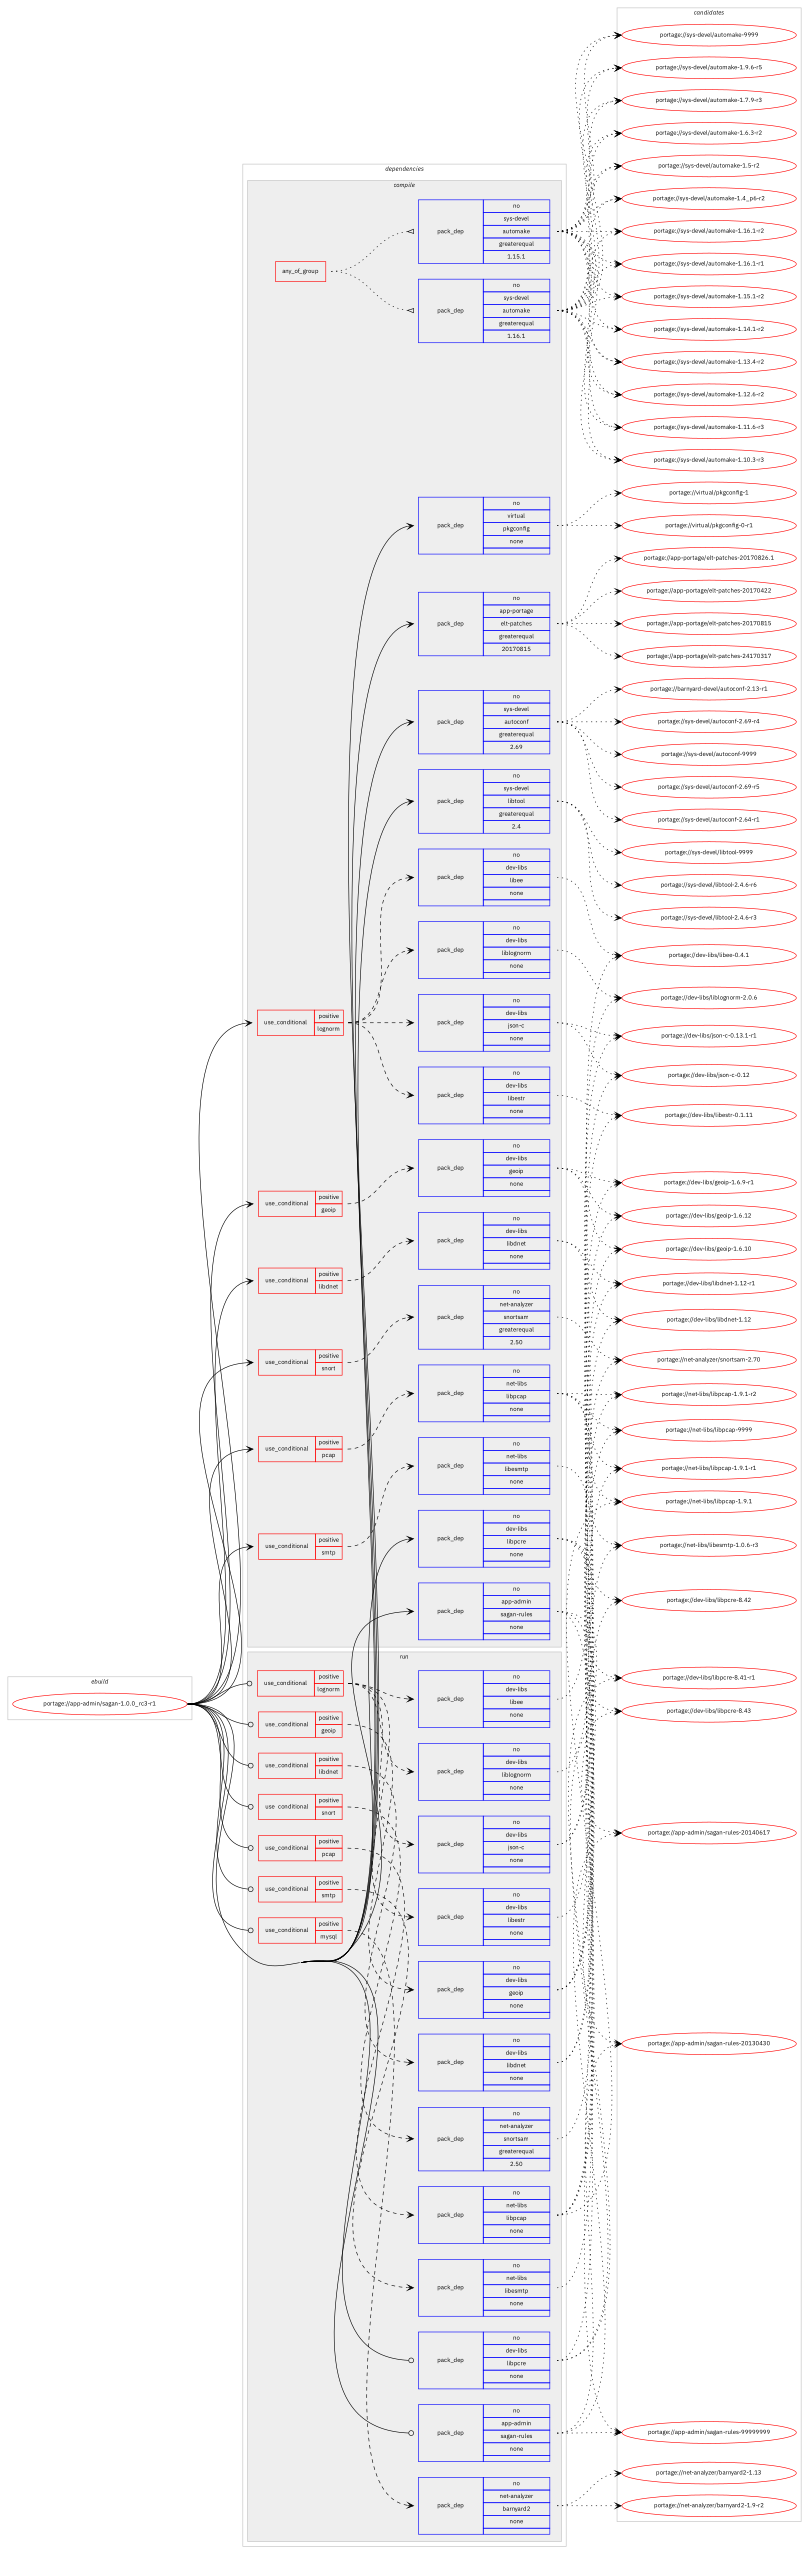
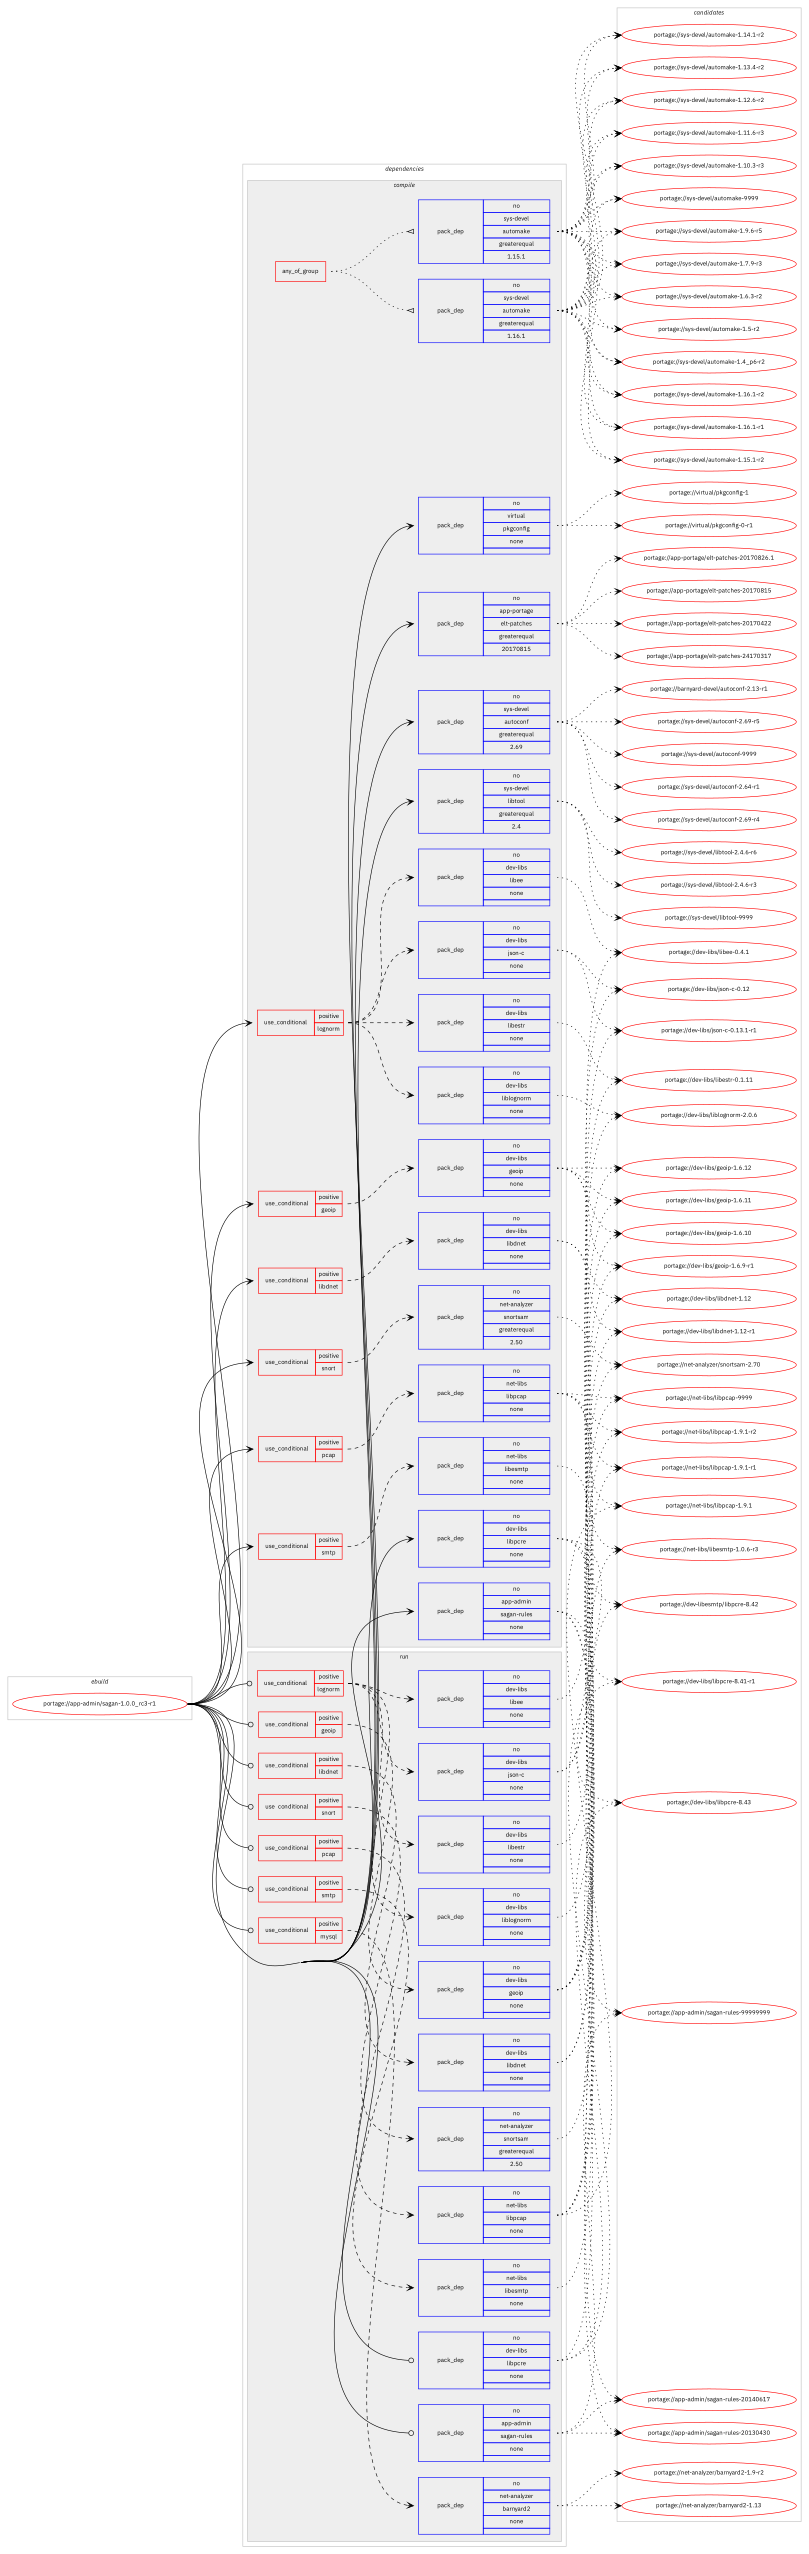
node "portage://dev-libs/geoip-1.6.11": added
node "portage://dev-libs/libpcre-8.42": label "portage://dev-libs/libpcre-8.42" -> "portage://dev-libesmtp/libpcre-8.42"
